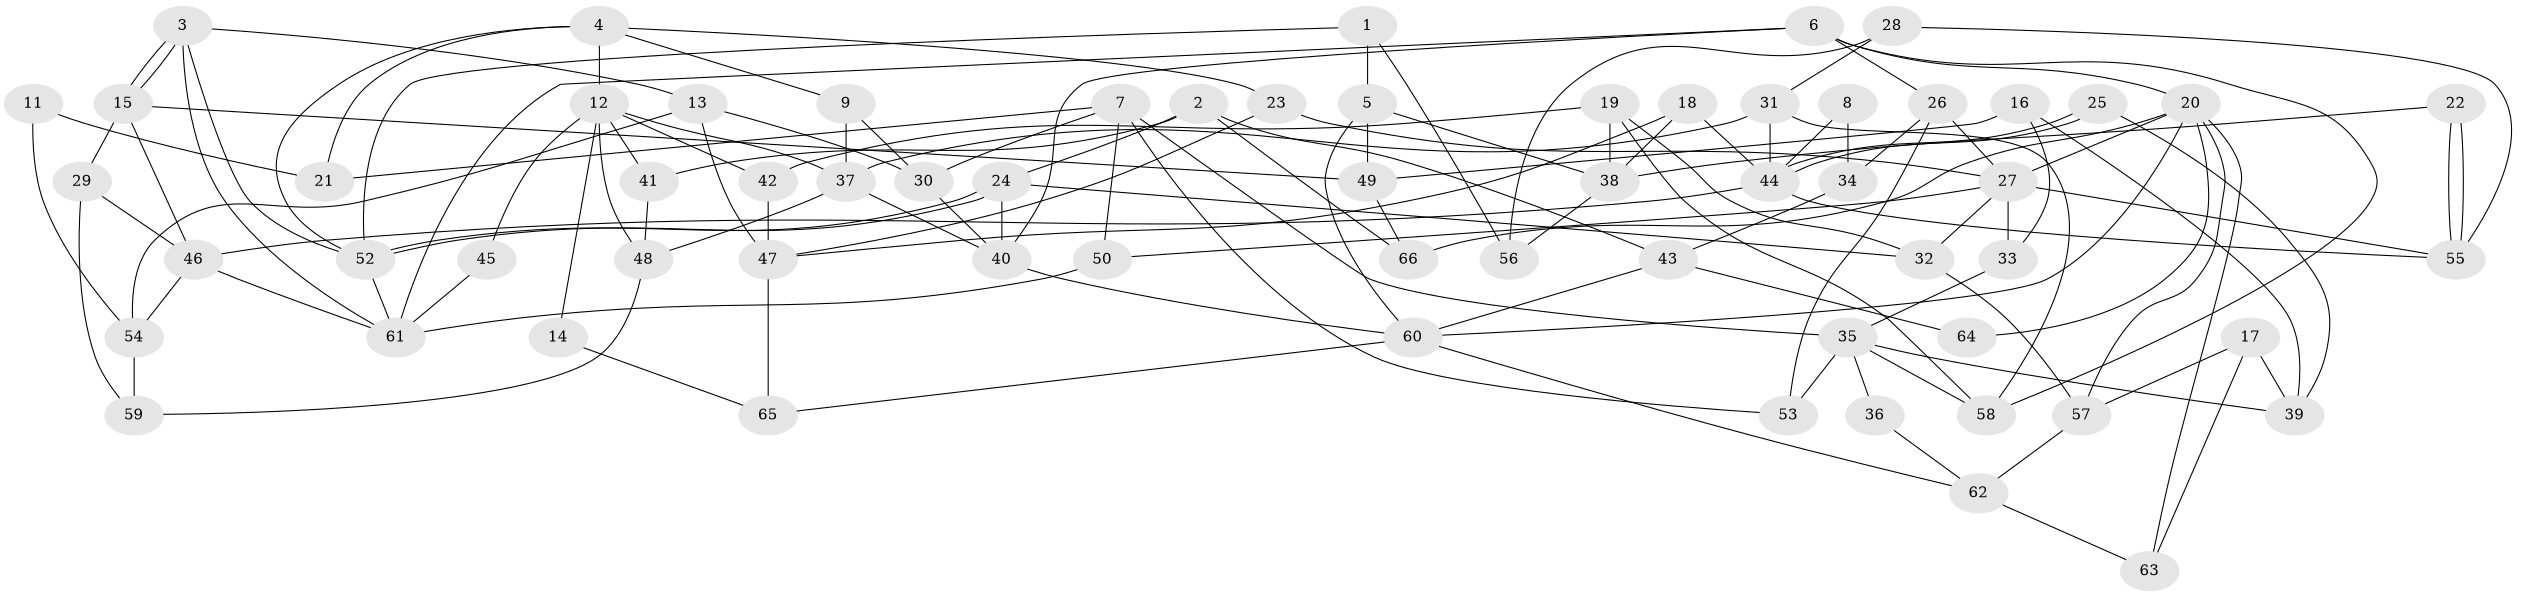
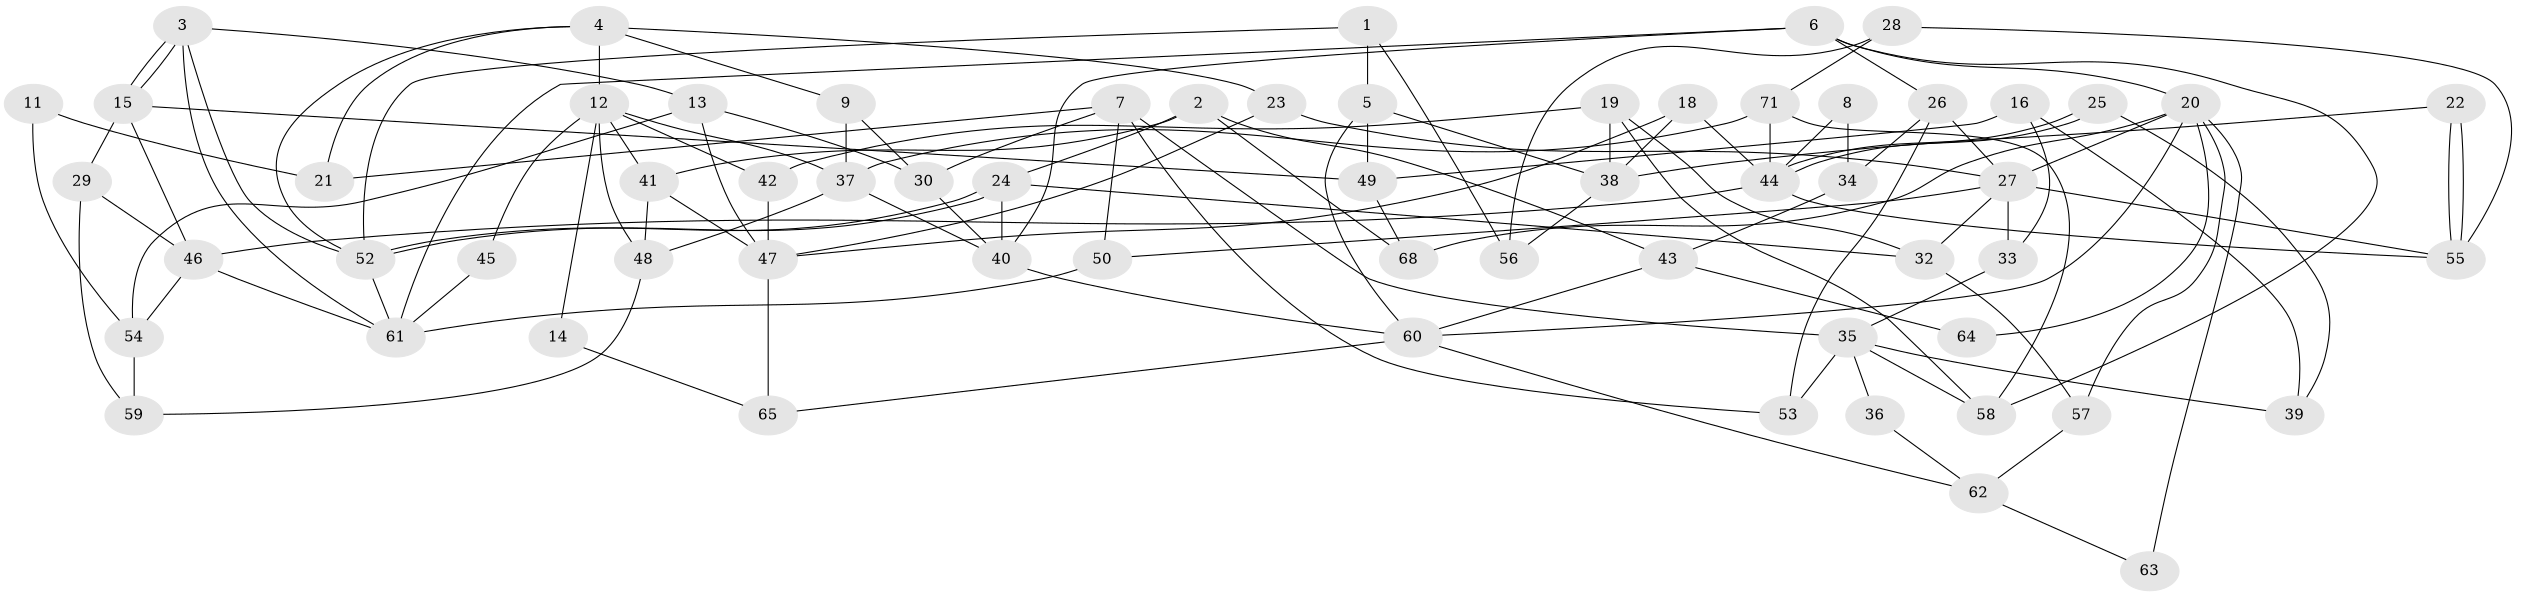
node "31": label "31" -> "71"
edge "41" -- "47": added
node "66": label "66" -> "68"
node "17": removed
